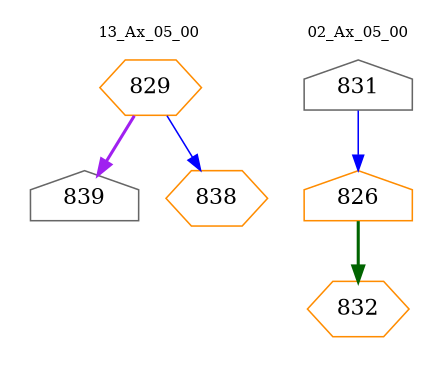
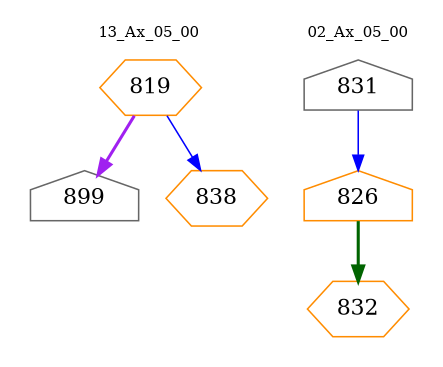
node "829": label "829" -> "819"
node "839": label "839" -> "899"
